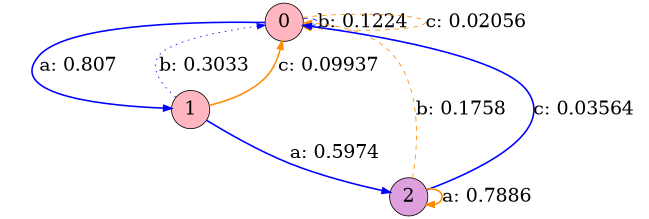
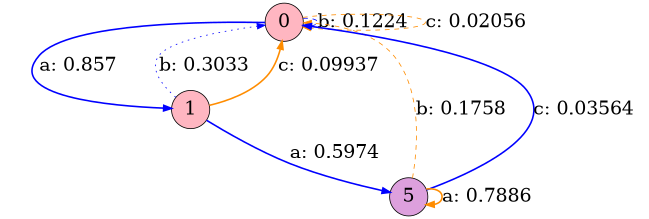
edge "0" -> "1": label "a: 0.807    " -> "a: 0.857    "
node "2": label "2" -> "5"
